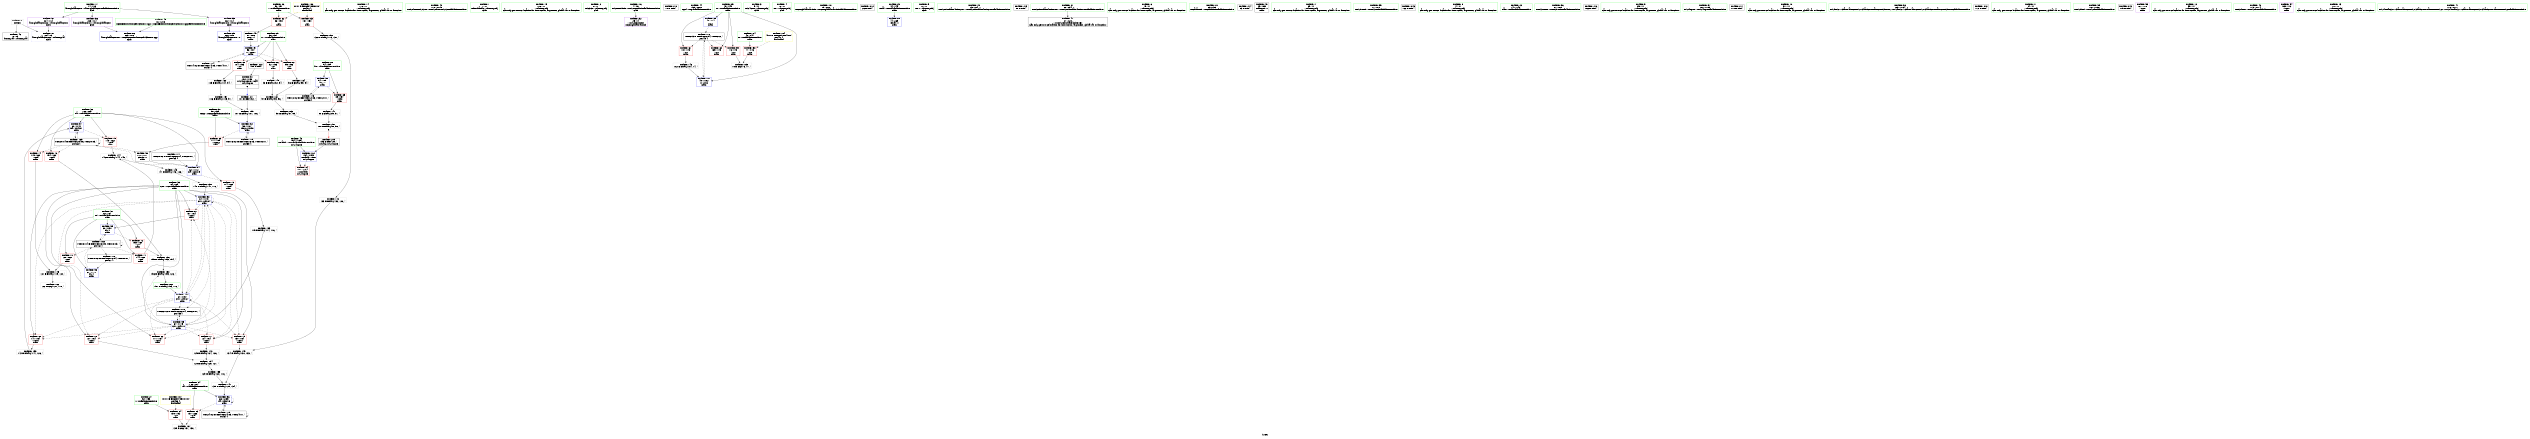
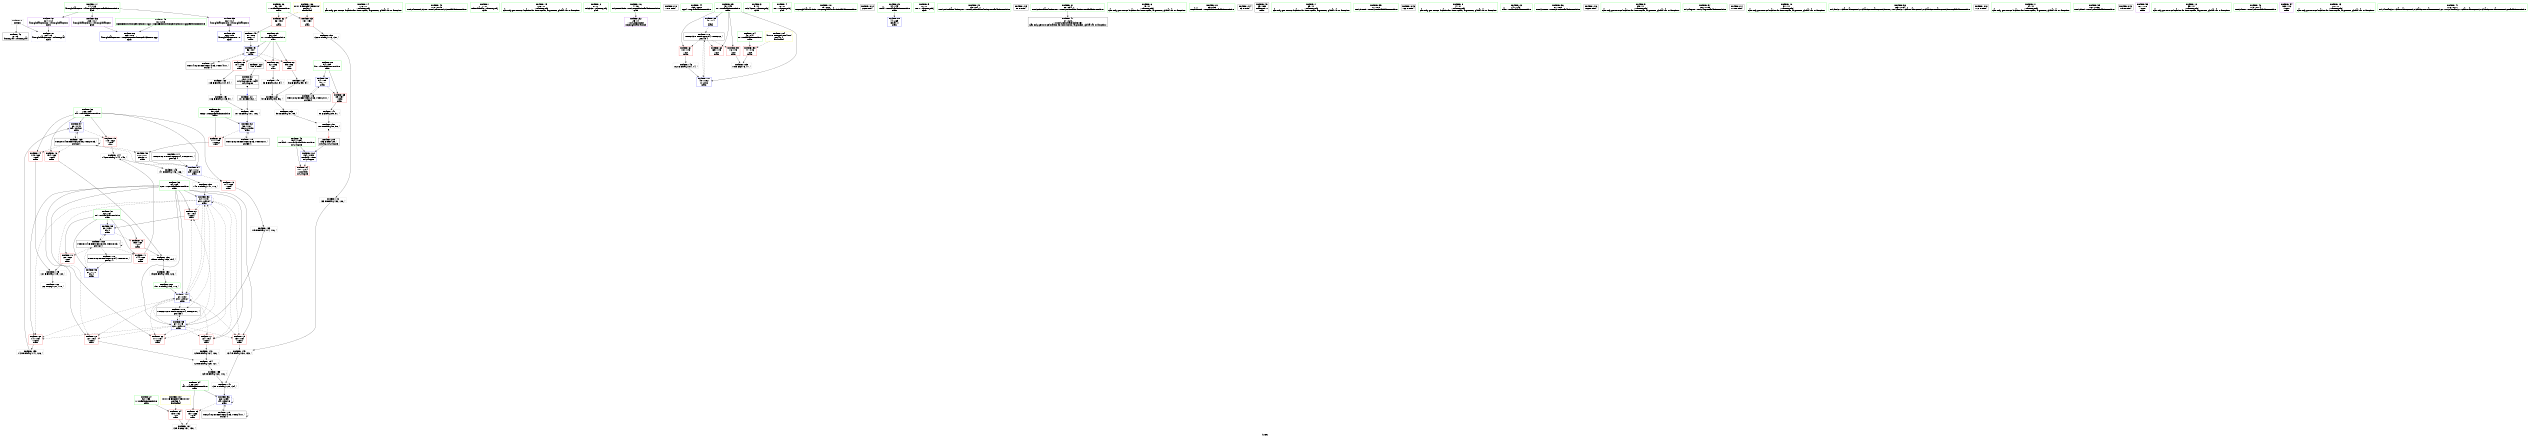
edge "NodeID: 95" -> "NodeID: 158": now "NodeID: 95" -> "NodeID: 100"
